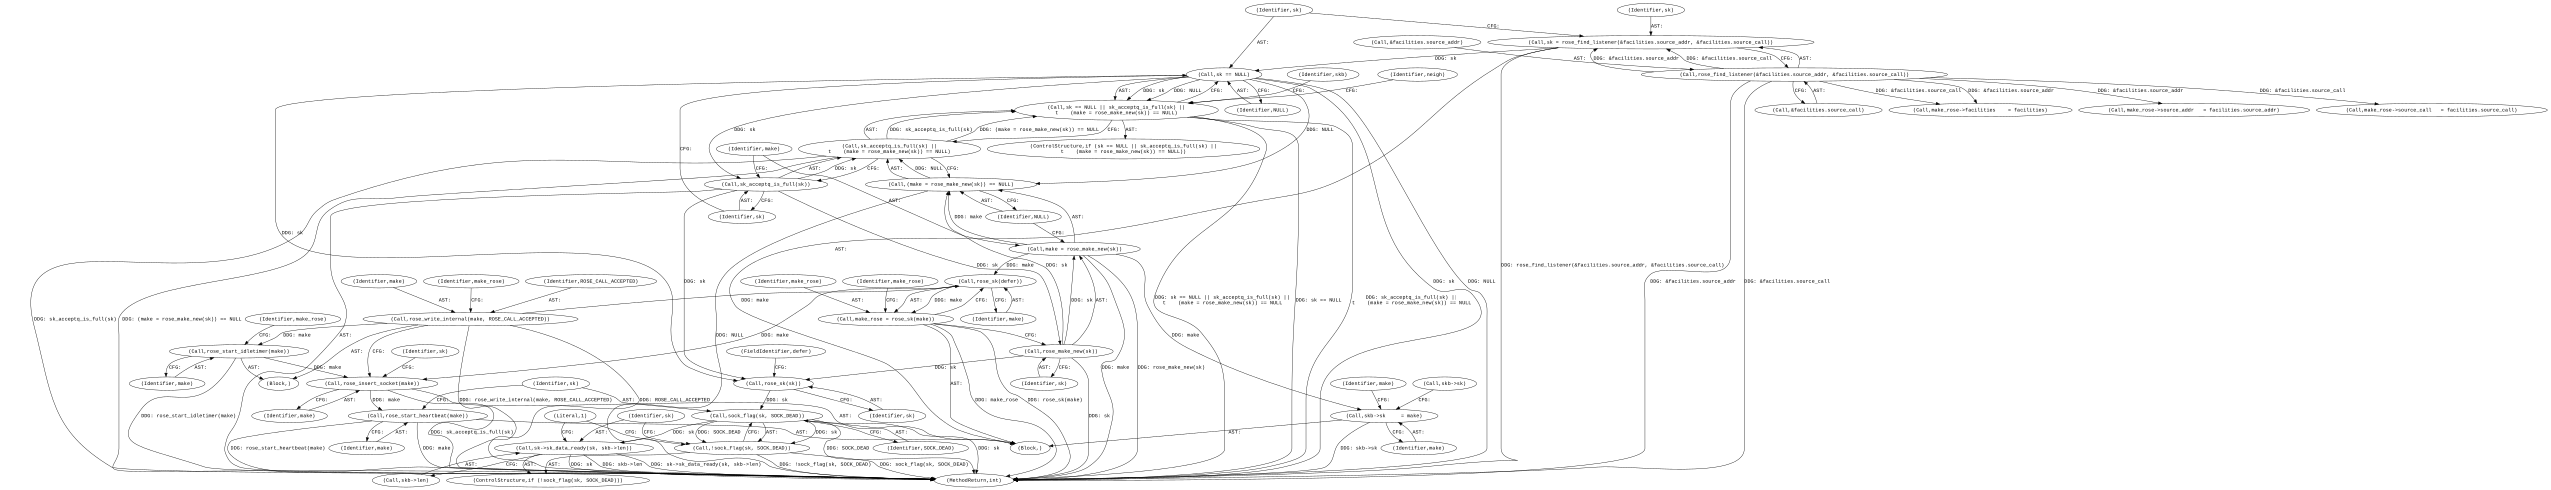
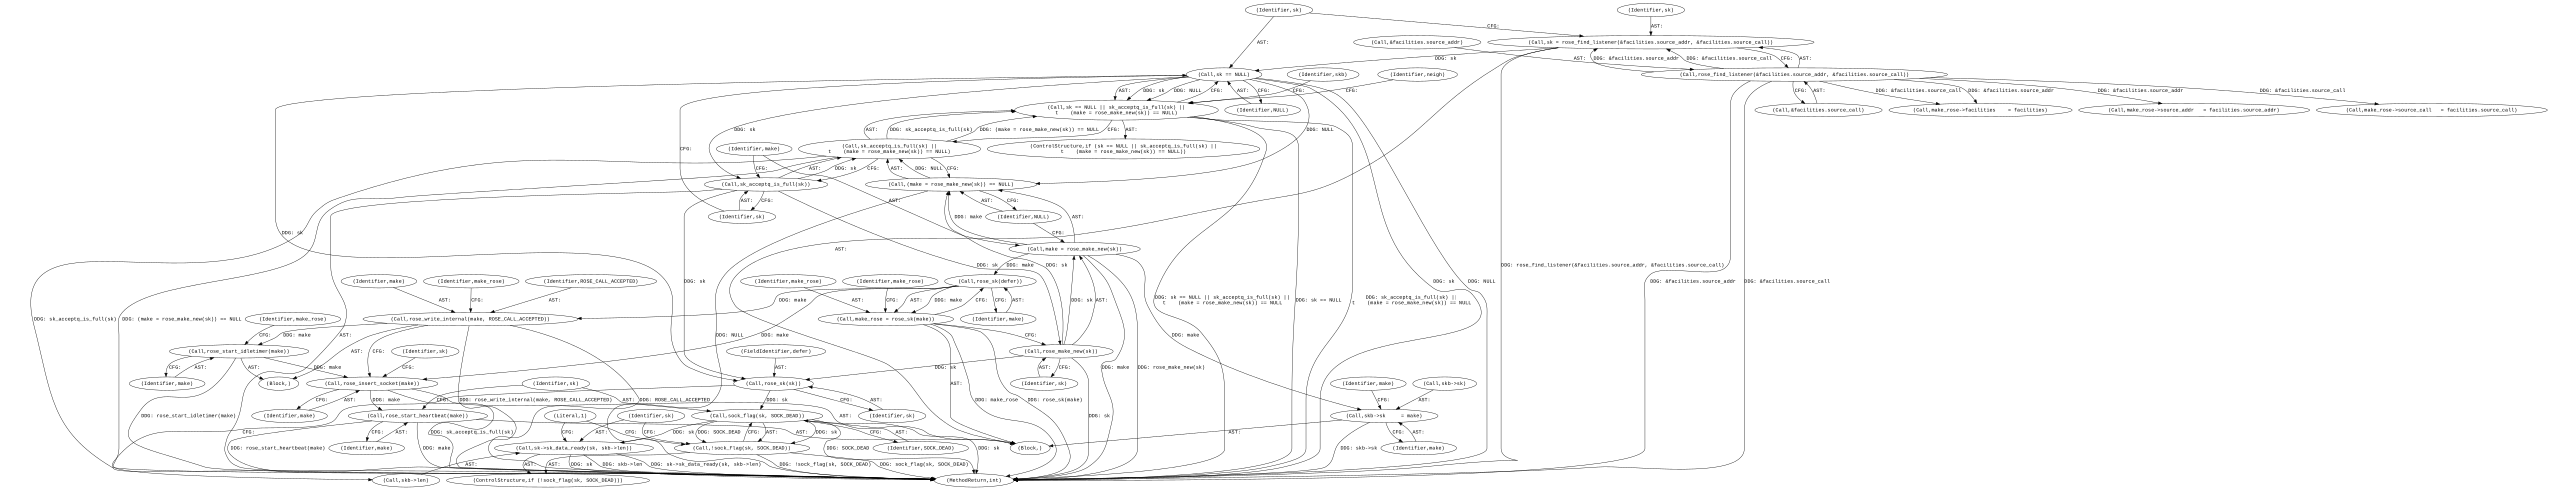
edge "(Call,rose_write_internal(make, ROSE_CALL_ACCEPTED))" -> "(Call,rose_sk(defer))": reversed
edge "(FieldIdentifier,defer)" -> "(Call,rose_sk(sk))": label "CFG: " -> "AST: "
edge "(Call,skb->sk)" -> "(Call,skb->sk     = make)": label "CFG: " -> "AST: "
edge "(Call,sk->sk_data_ready(sk, skb->len))" -> "(Call,skb->len)": now "(Call,rose_sk(sk))" -> "(Call,skb->len)"
